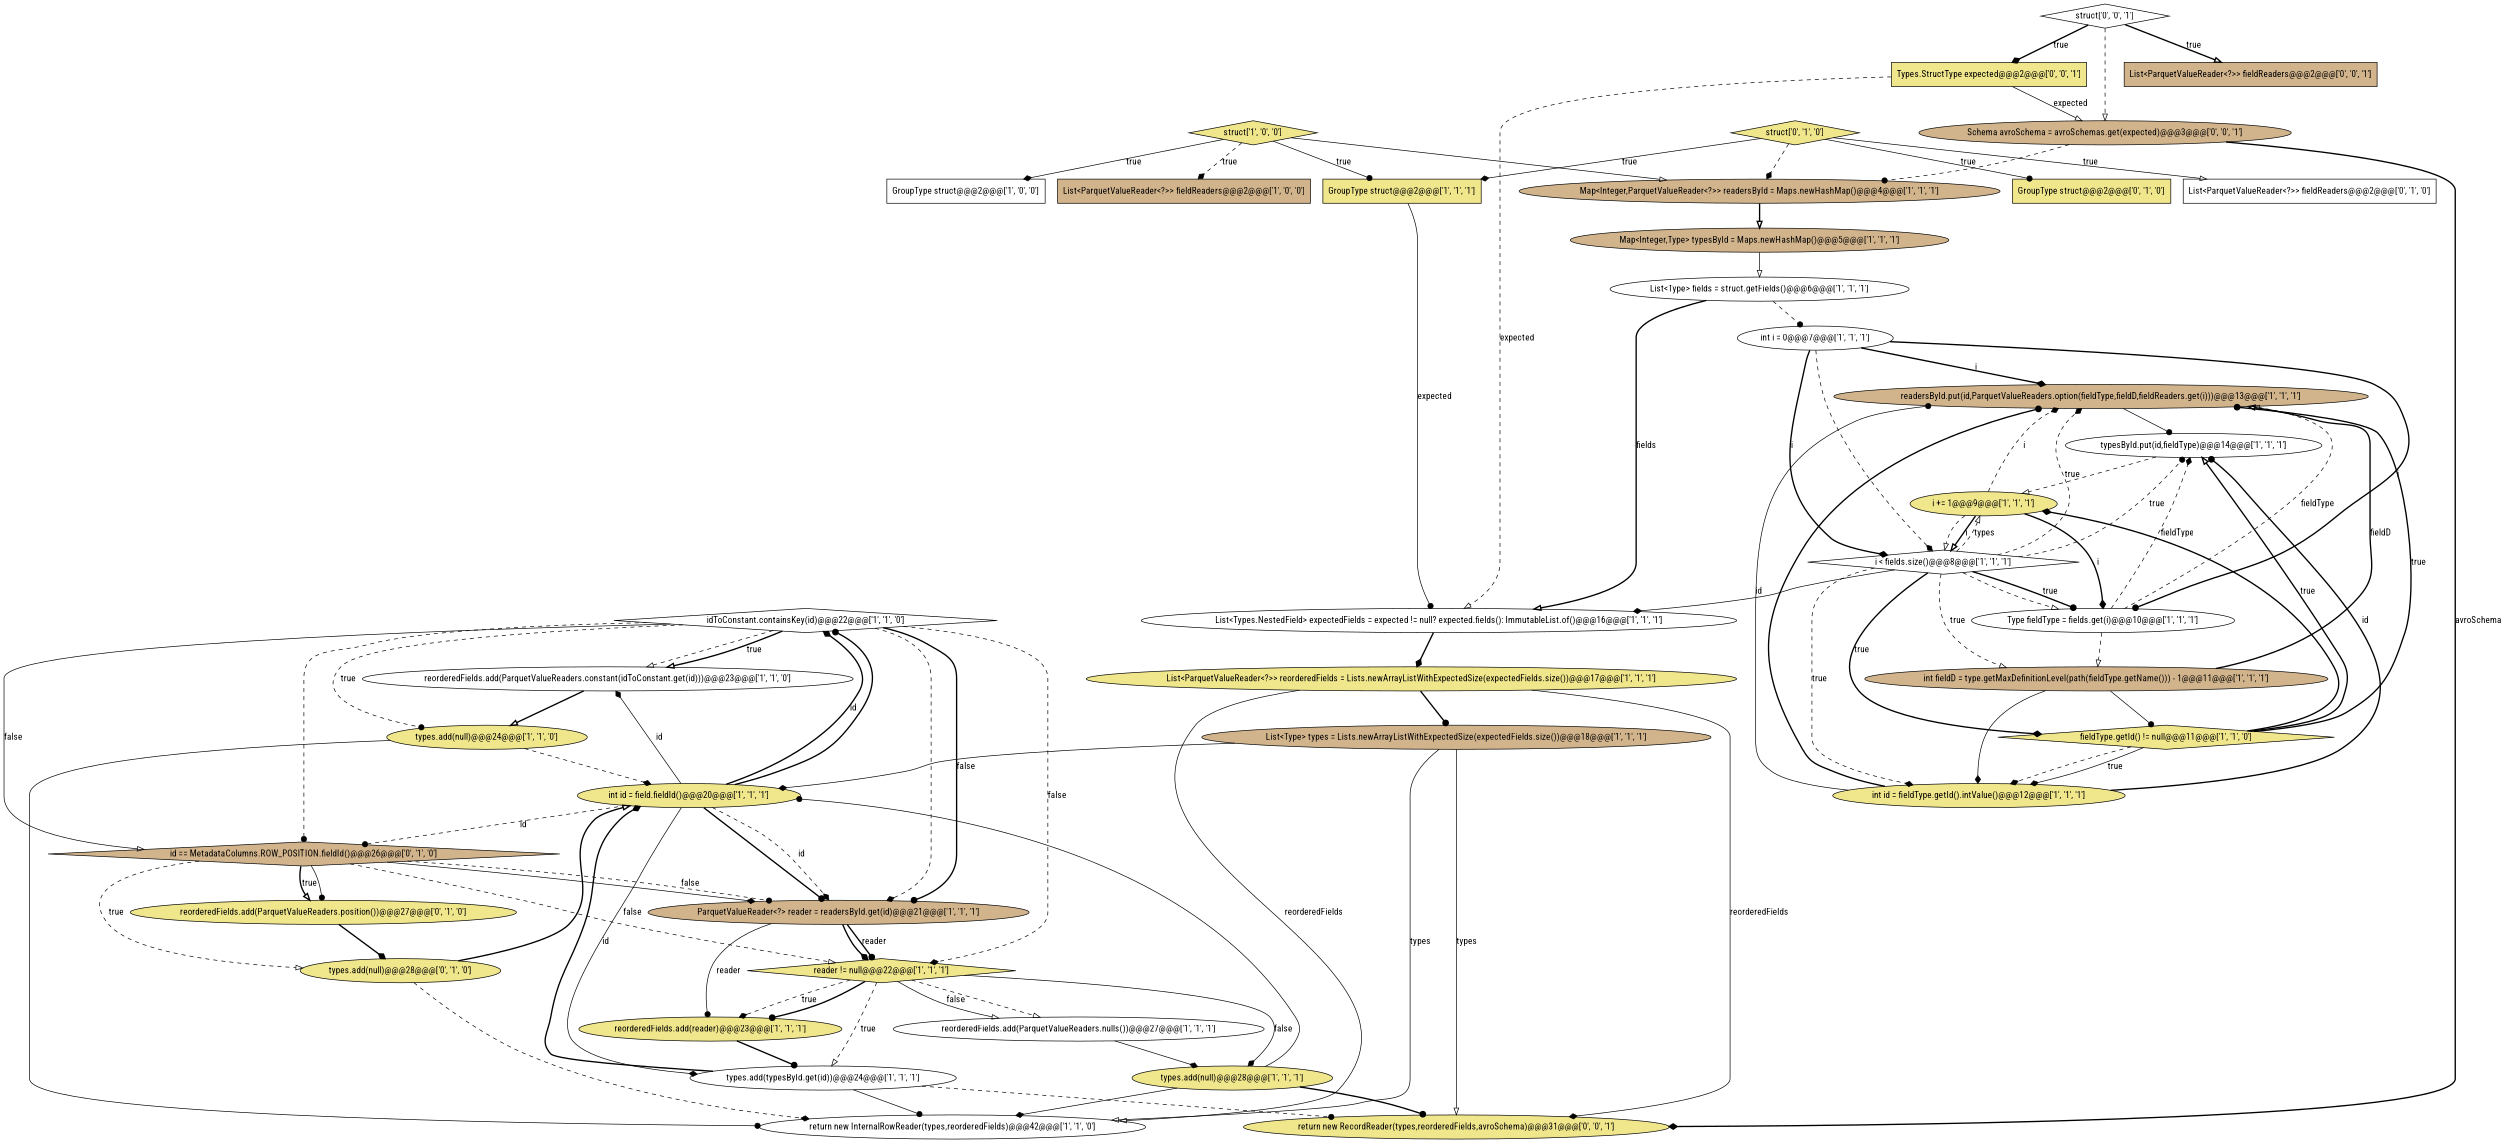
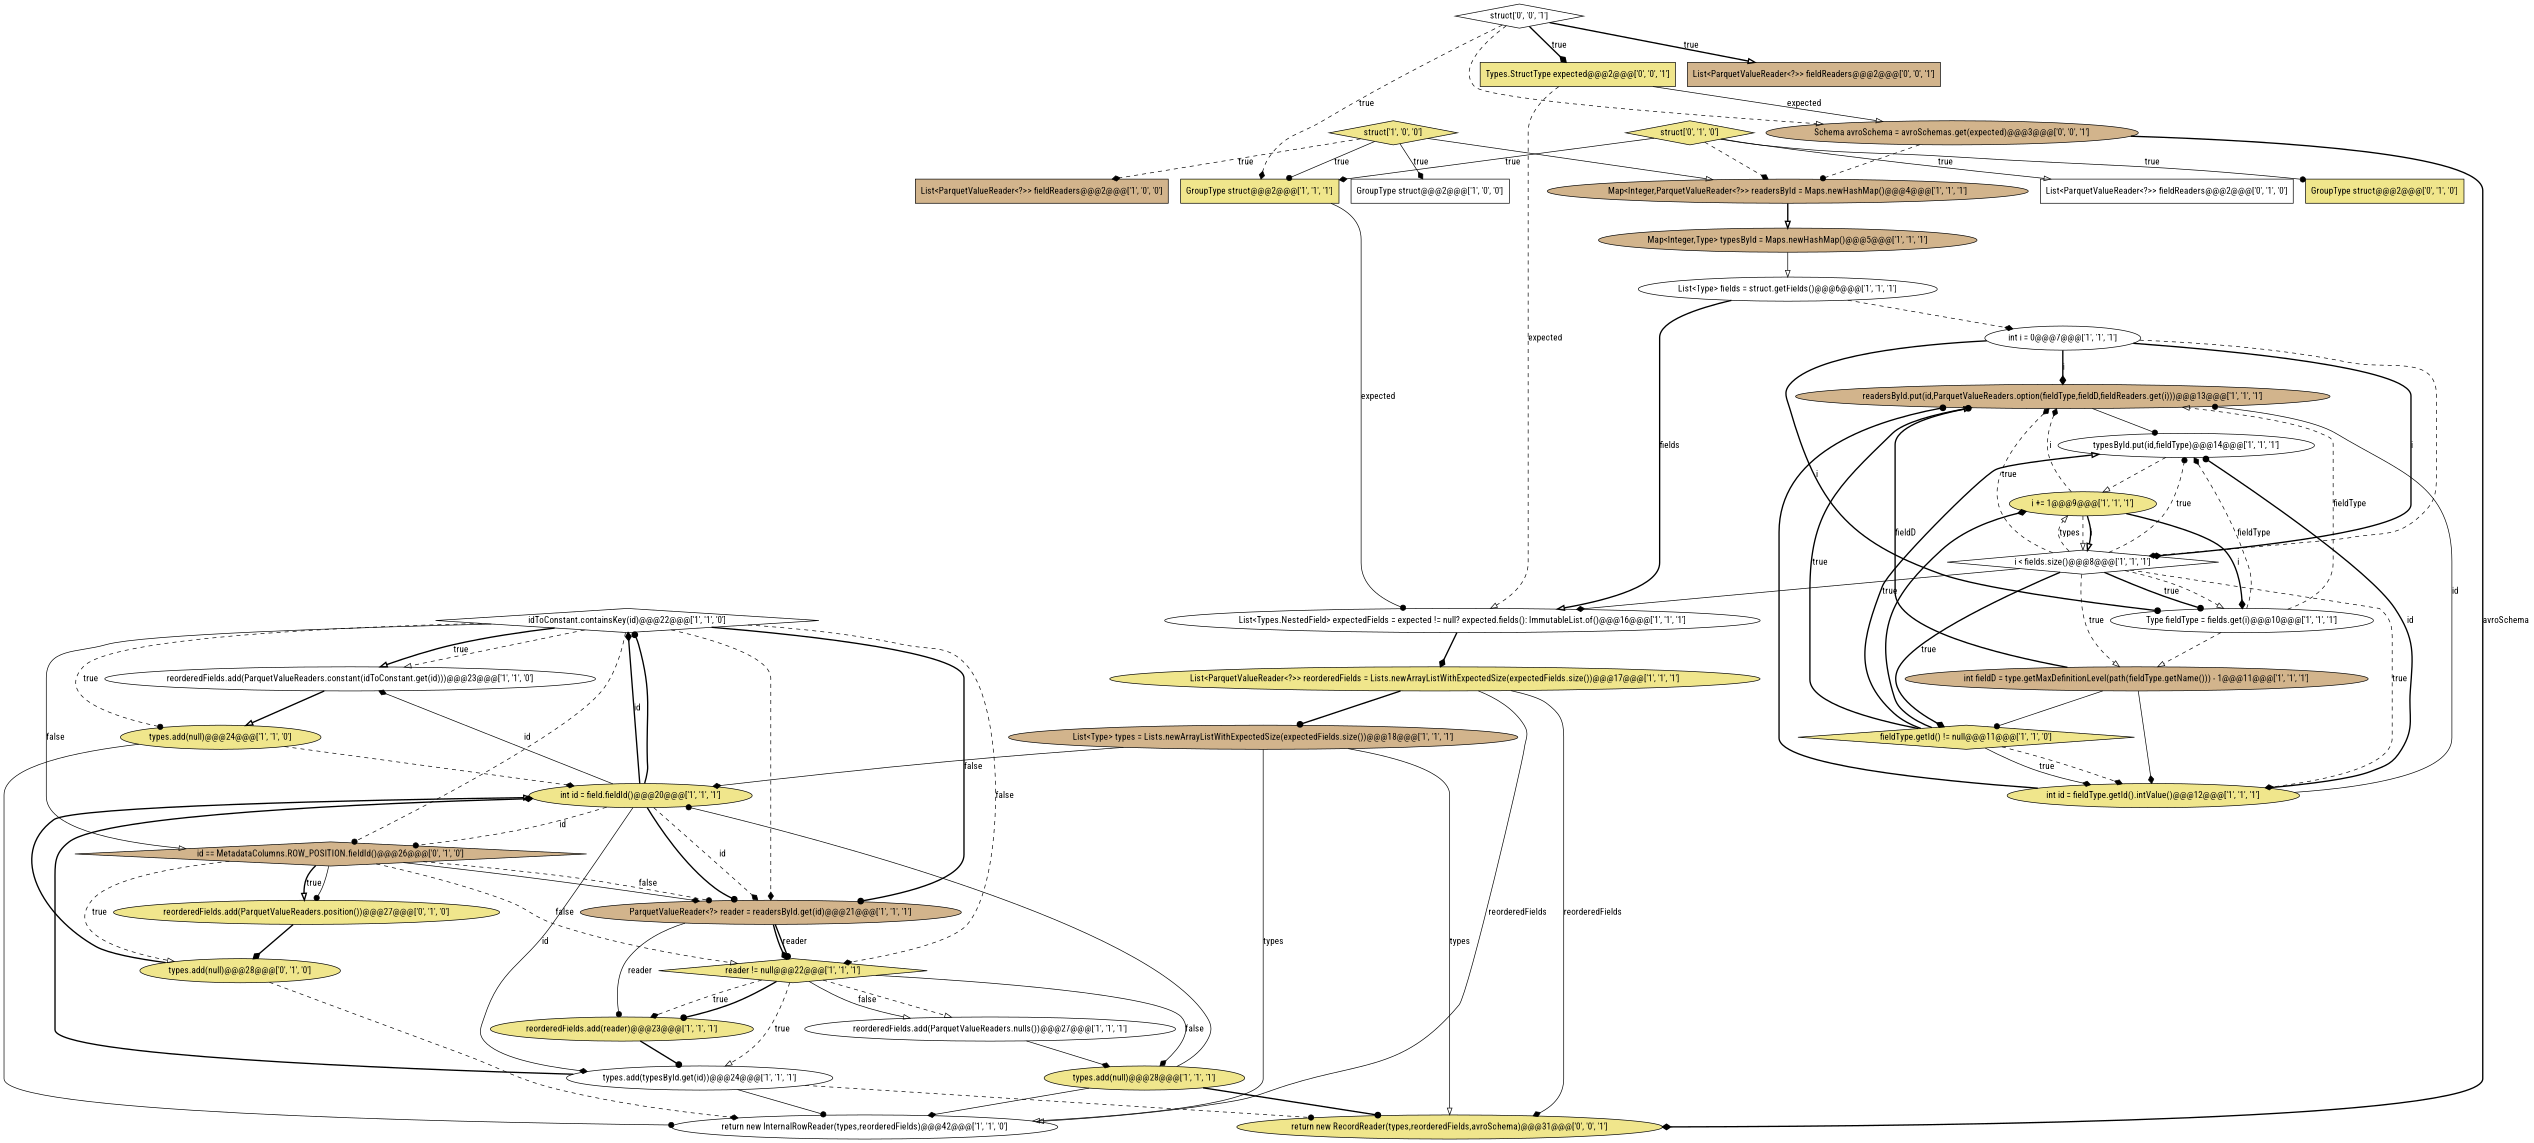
edge "struct['0', '0', '1']" -> "GroupType struct@@@2@@@['1', '1', '1']": added, label "true"
edge "List<Type> fields = struct.getFields()@@@6@@@['1', '1', '1']" -> "int i = 0@@@7@@@['1', '1', '1']": arrowhead dot -> diamond
